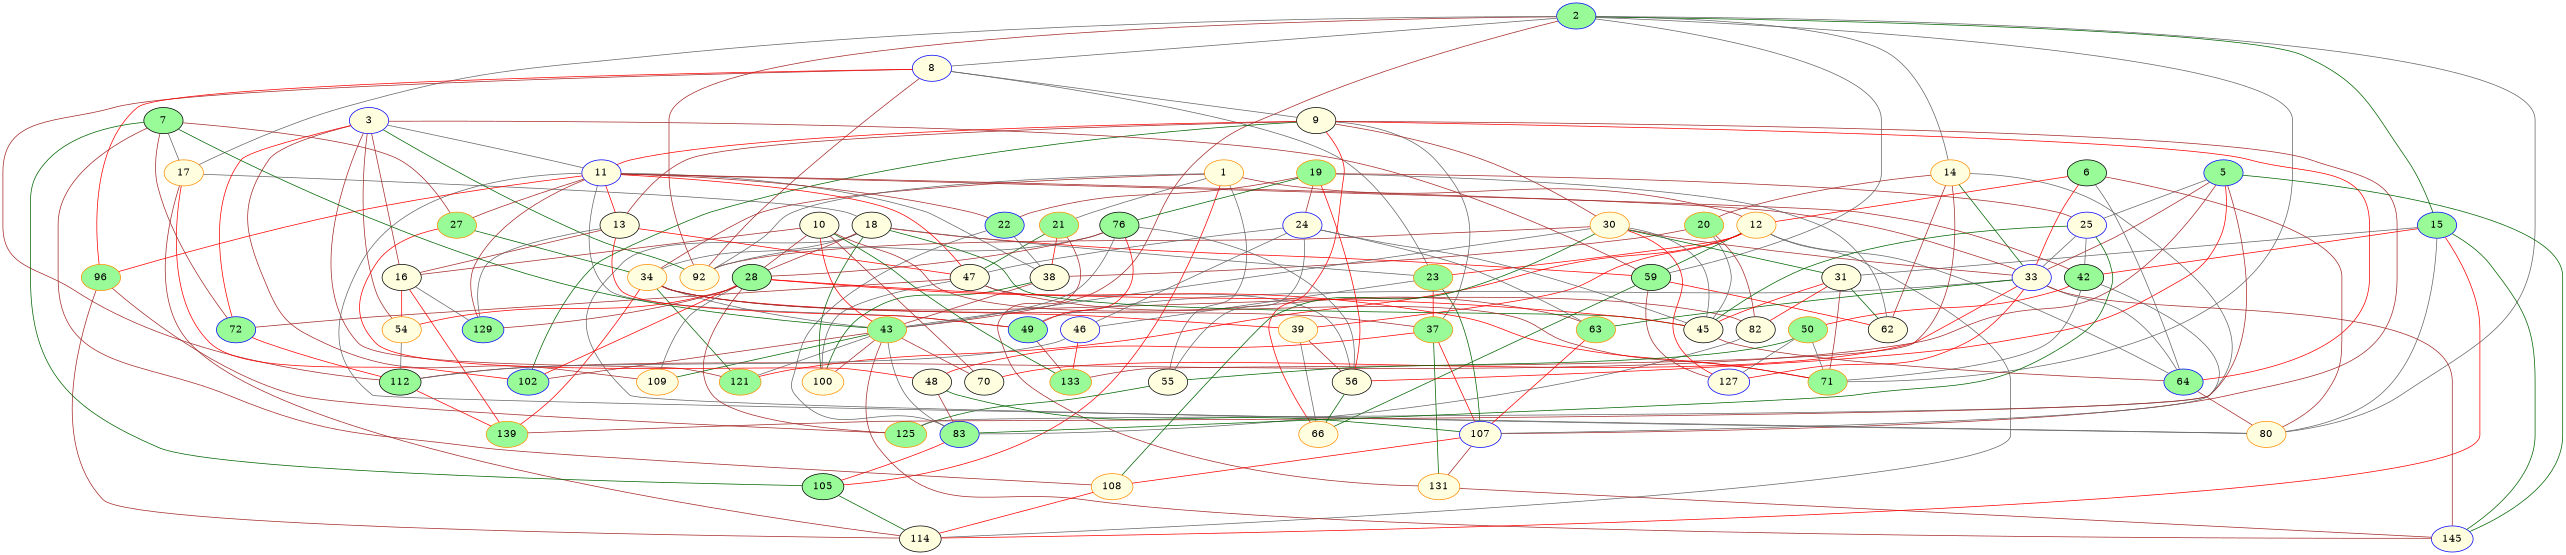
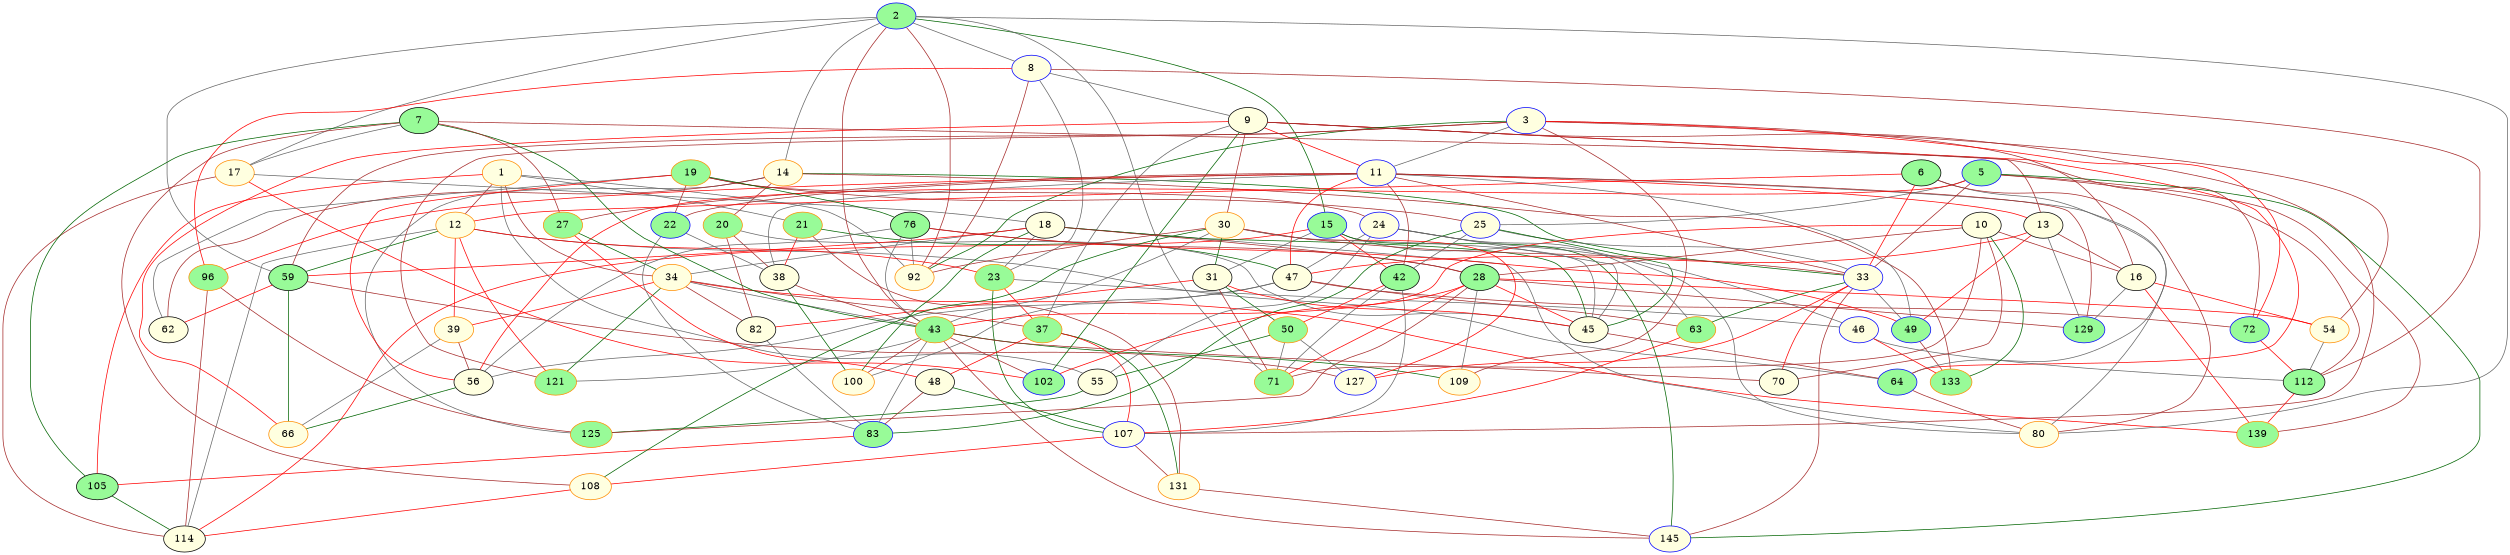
edge "31" -- "62": now "31" -- "50"
edge "33" -- "64": removed
